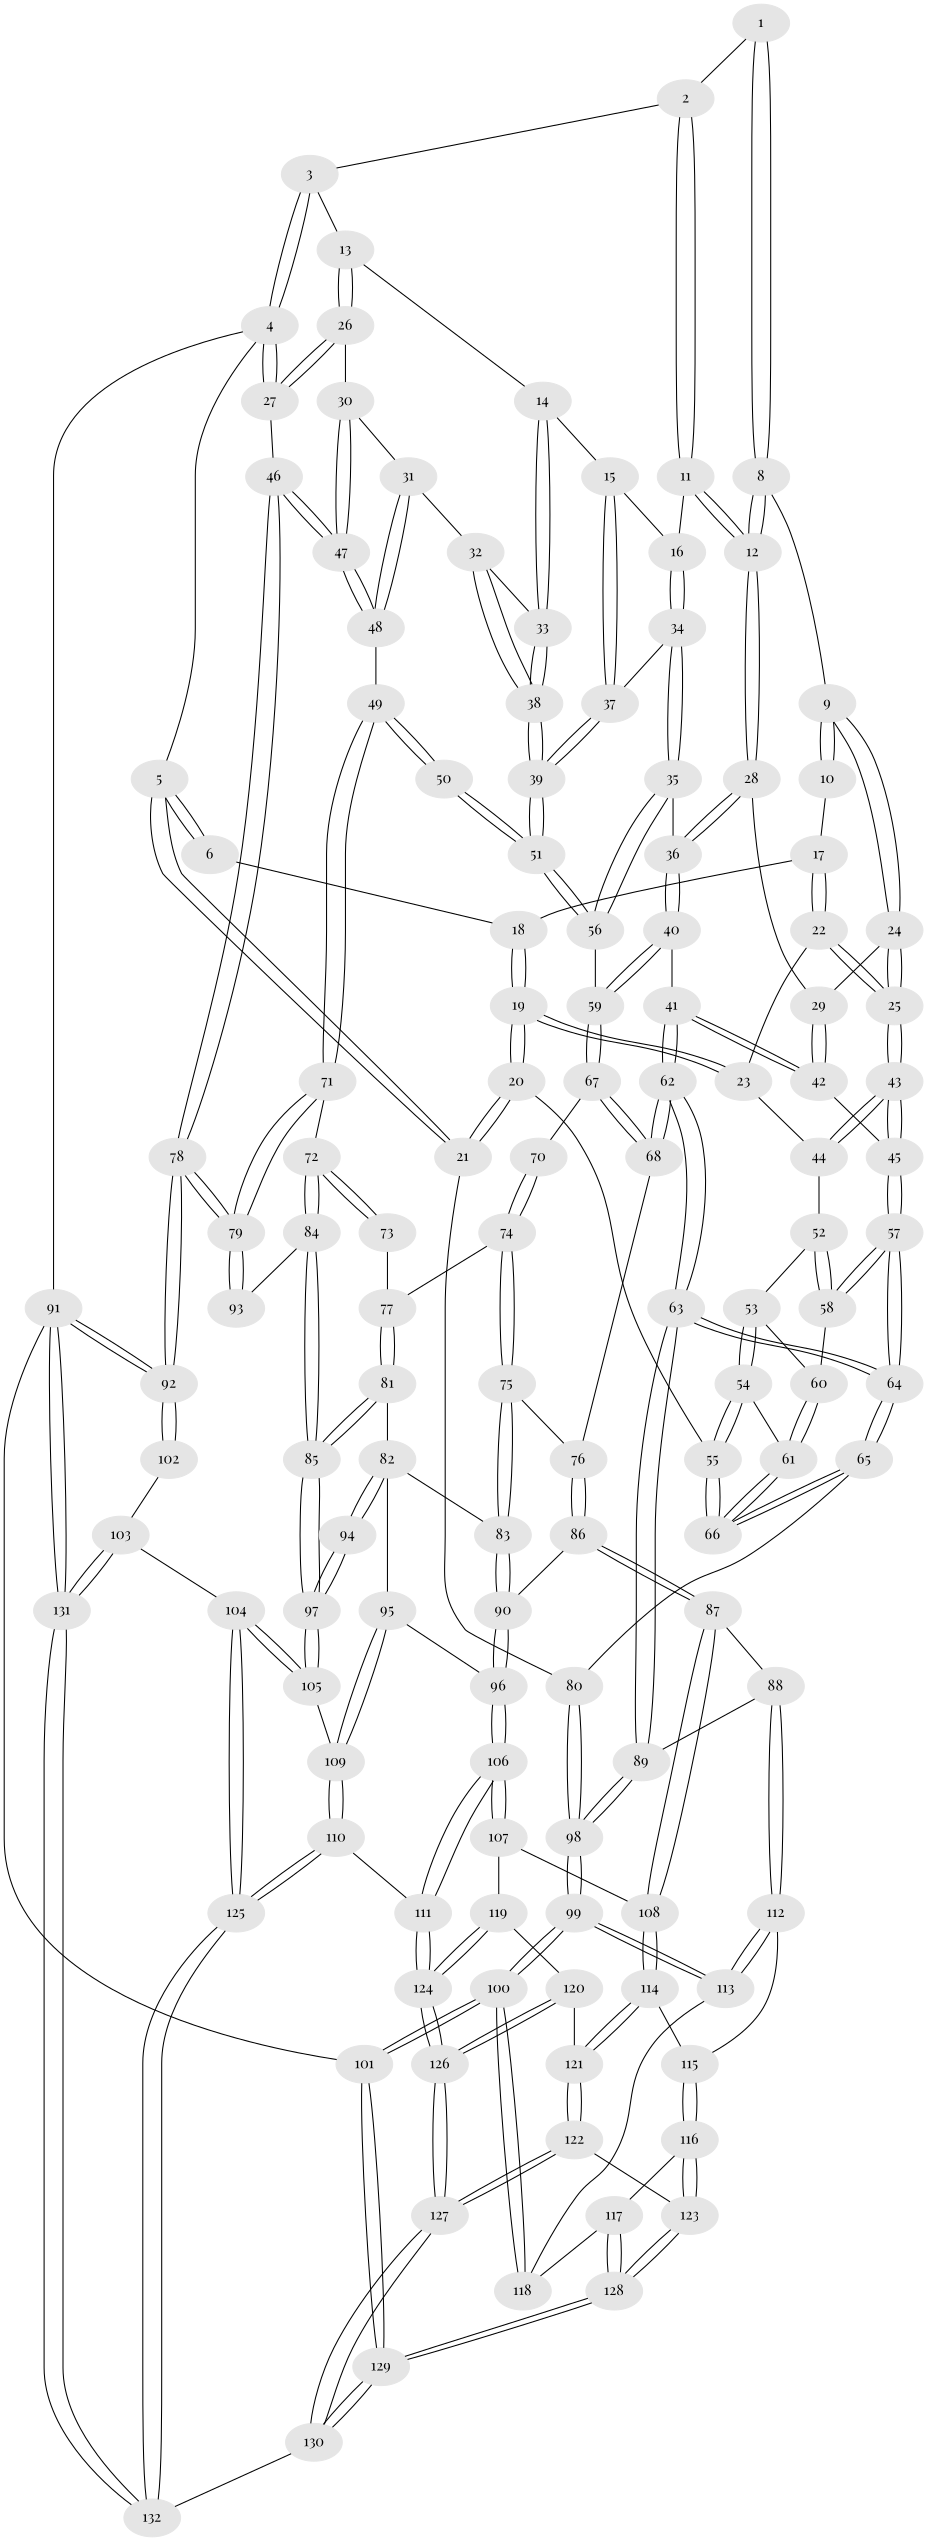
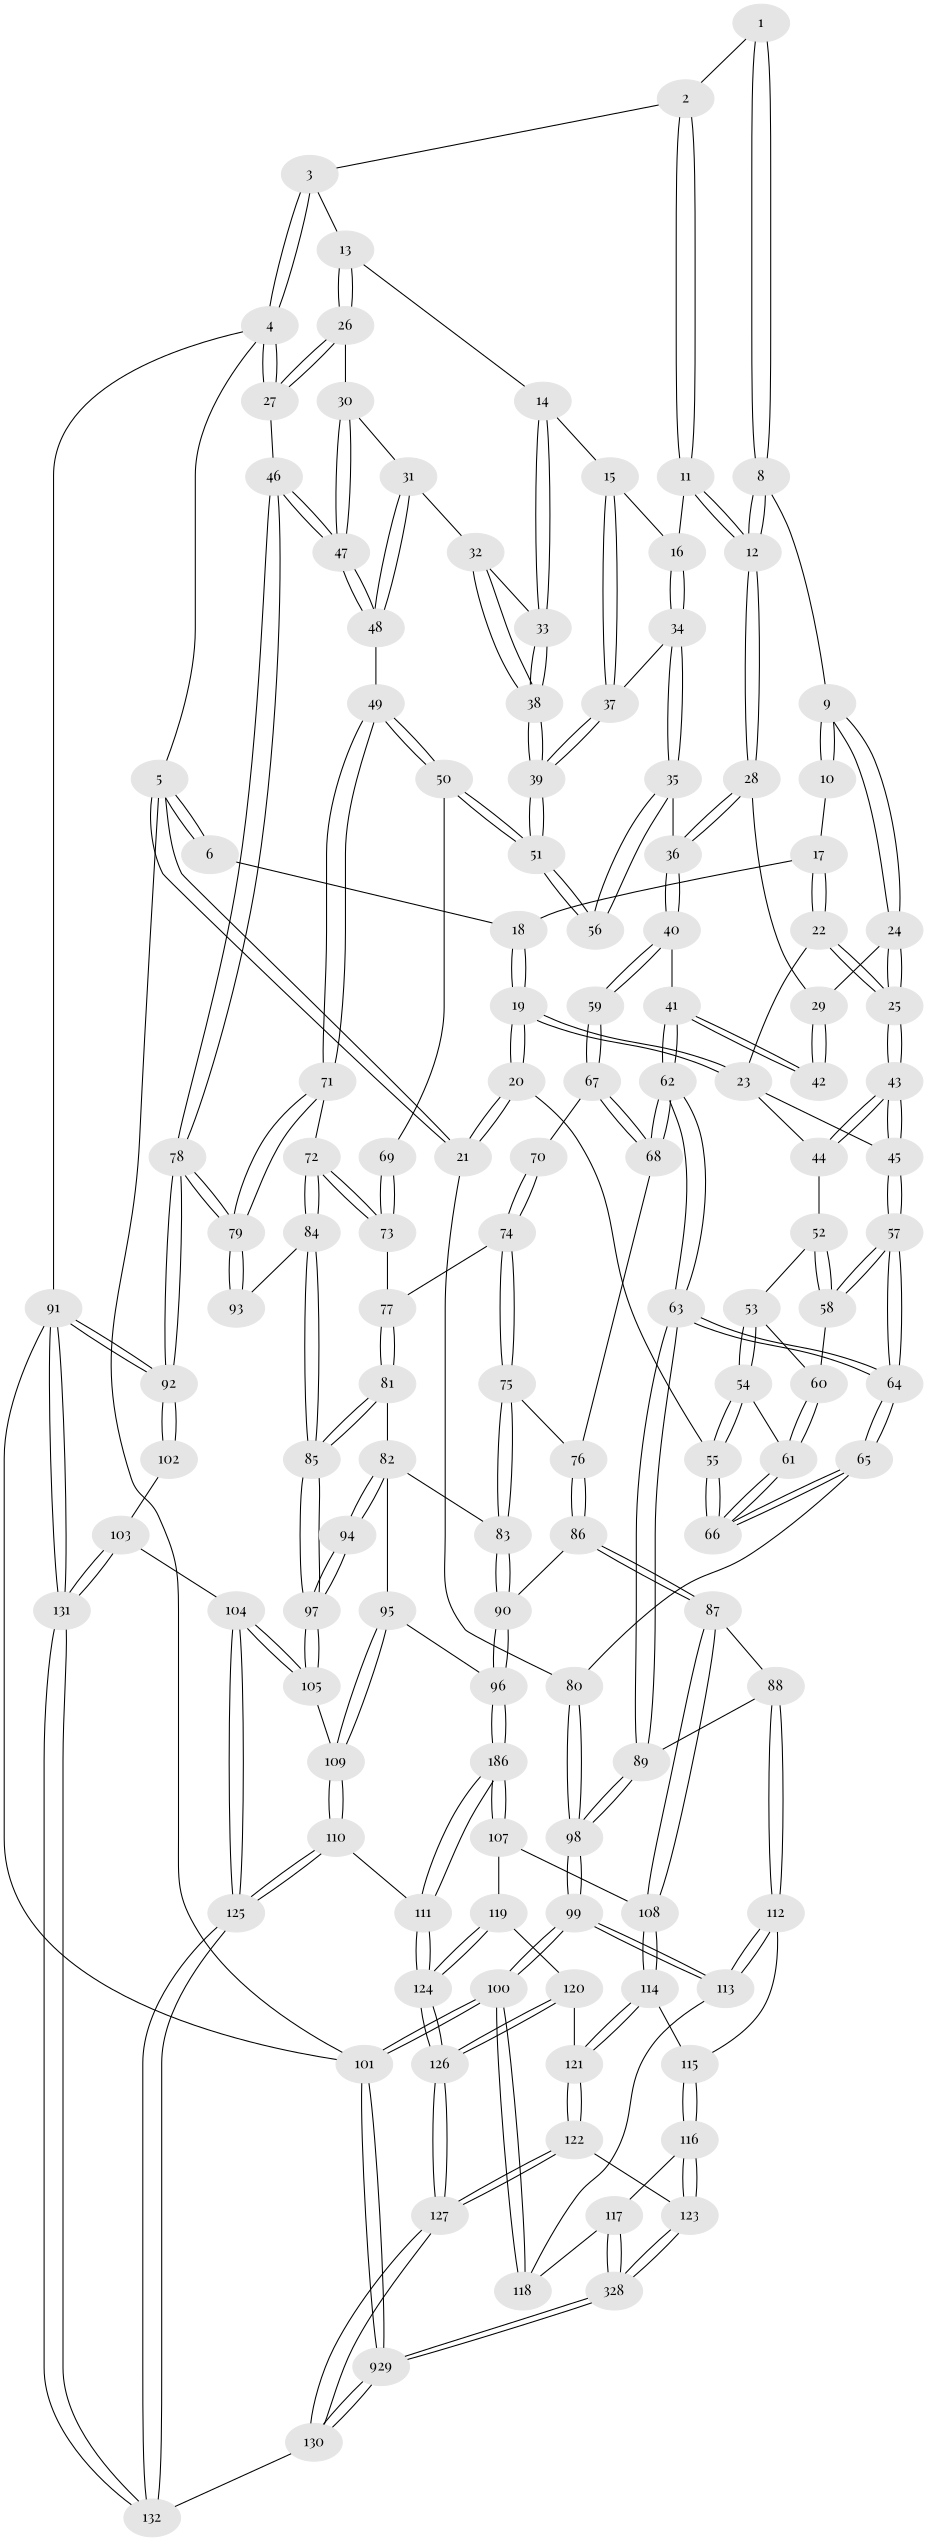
edge "56" -- "59": removed
edge "42" -- "45": now "23" -- "45"
node "69": added
edge "5" -- "101": added
node "106": label "106" -> "186"
node "128": label "128" -> "328"
node "129": label "129" -> "929"
